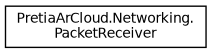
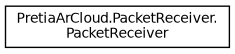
node "PretiaArCloud.Networking. PacketReceiver": label "PretiaArCloud.Networking. PacketReceiver" -> "PretiaArCloud.PacketReceiver. PacketReceiver"
